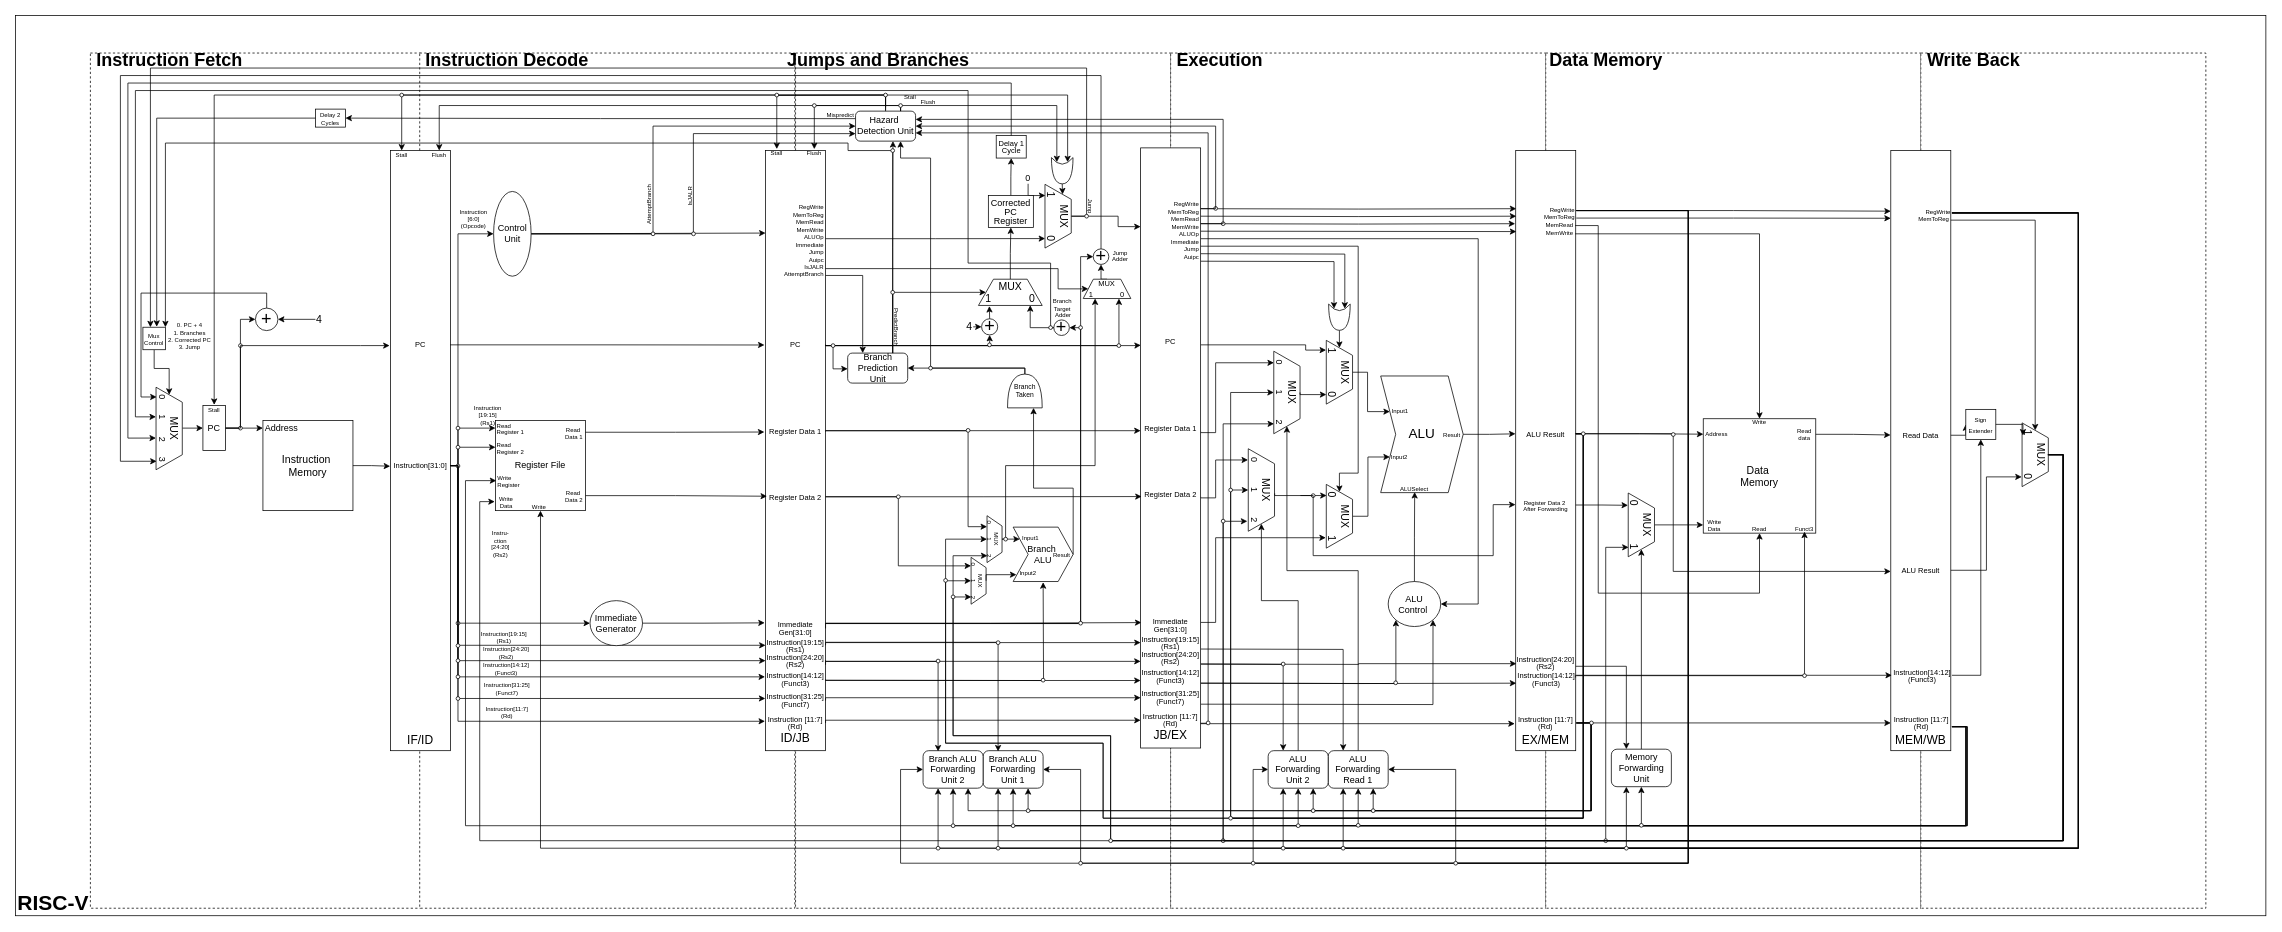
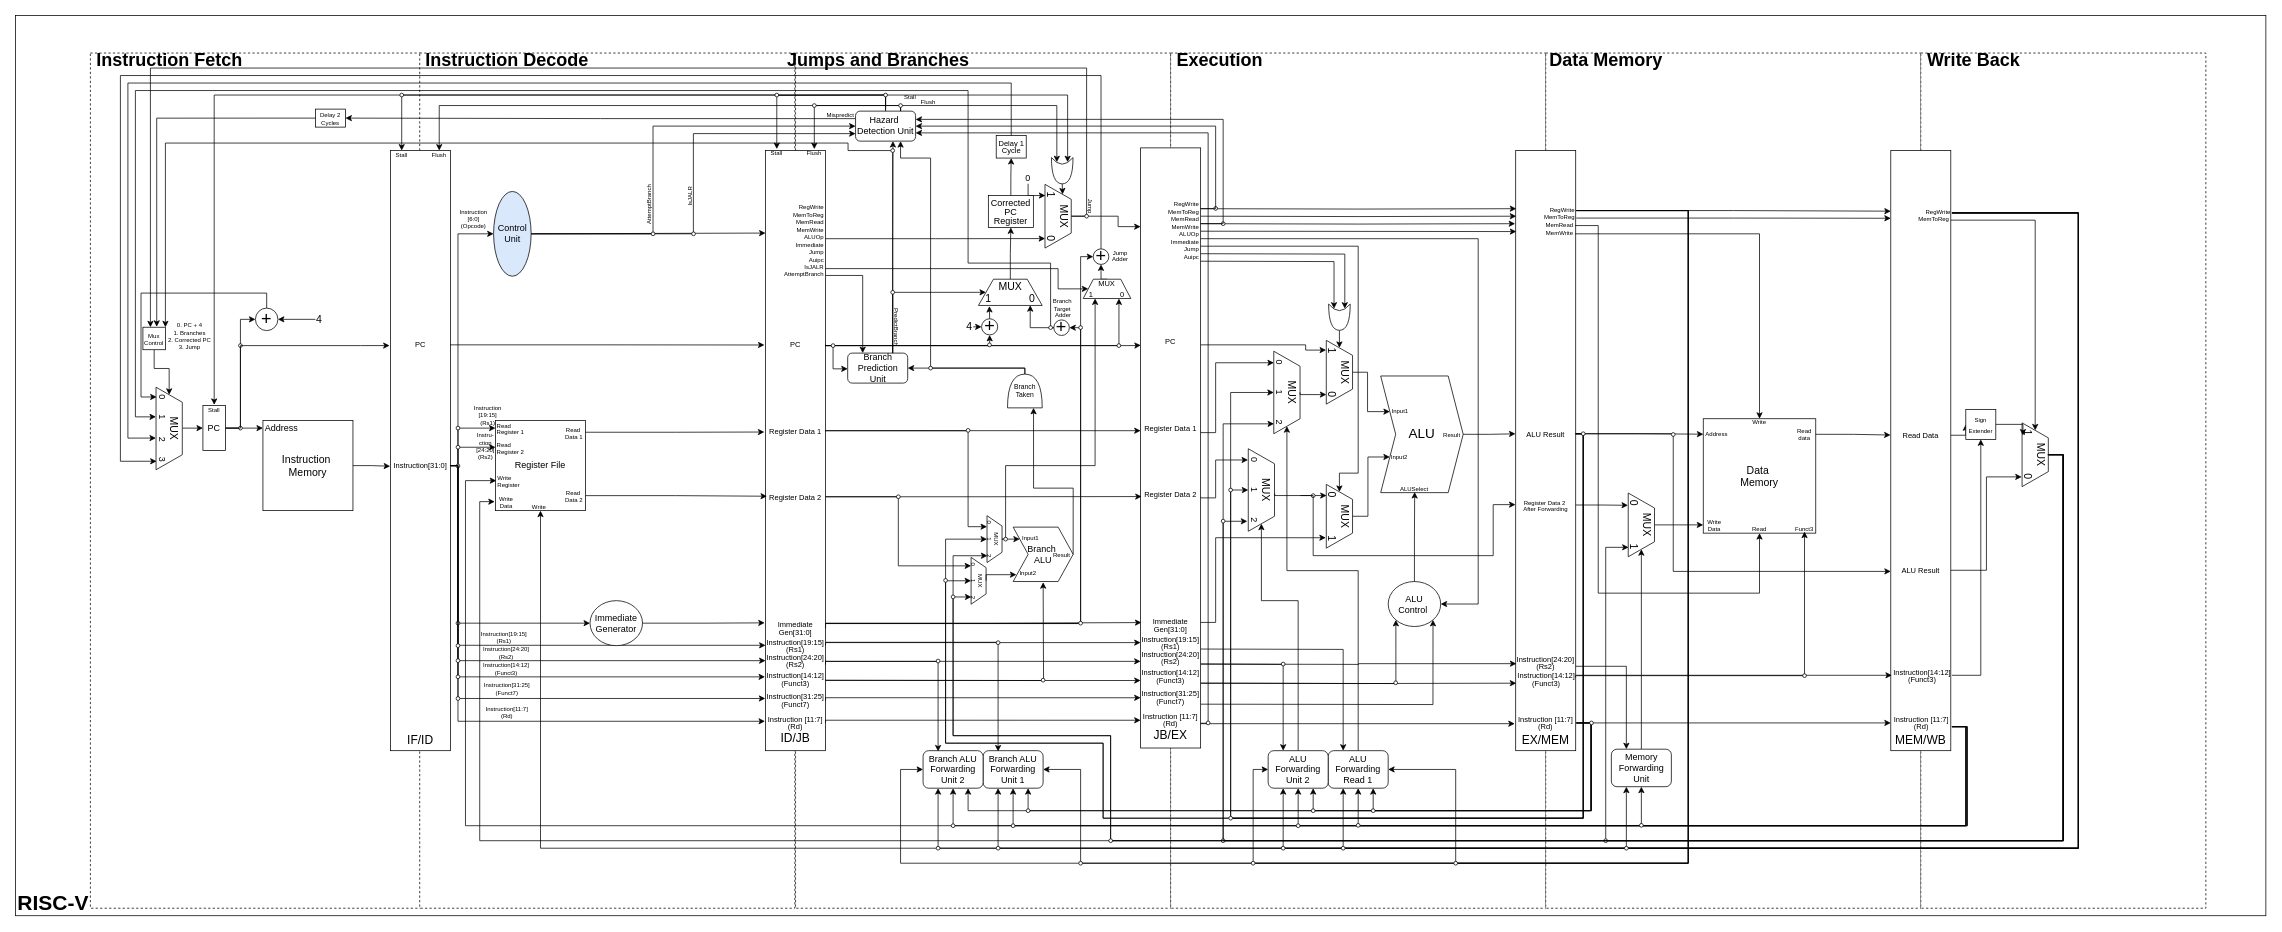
node "Control Unit": fillcolor #ffffff -> #dae8fc
node "Instru- ction [24:20] (Rs2)": moved (501, 547) -> (486, 450)
